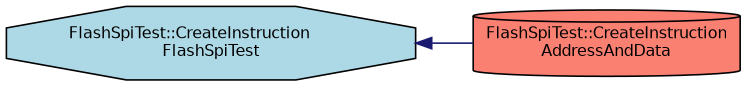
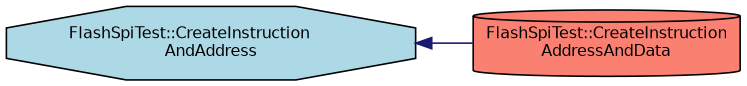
node "FlashSpiTest::CreateInstruction FlashSpiTest": label "FlashSpiTest::CreateInstruction FlashSpiTest" -> "FlashSpiTest::CreateInstruction AndAddress"
